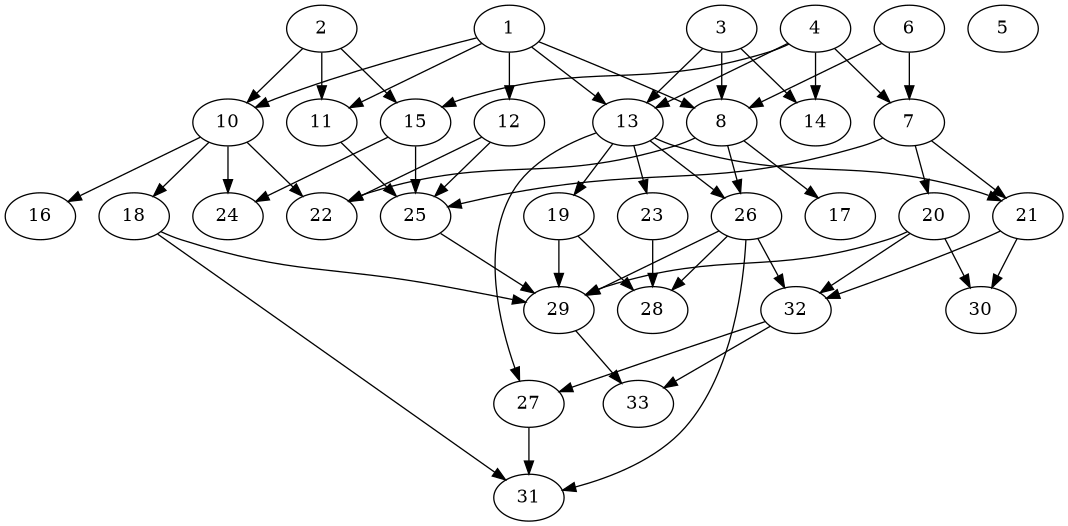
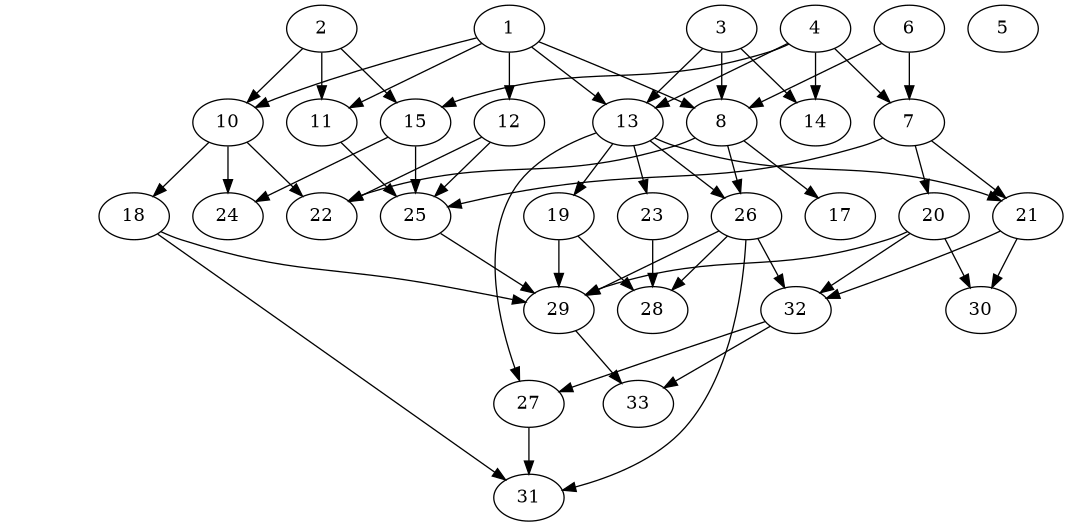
node "16": removed
